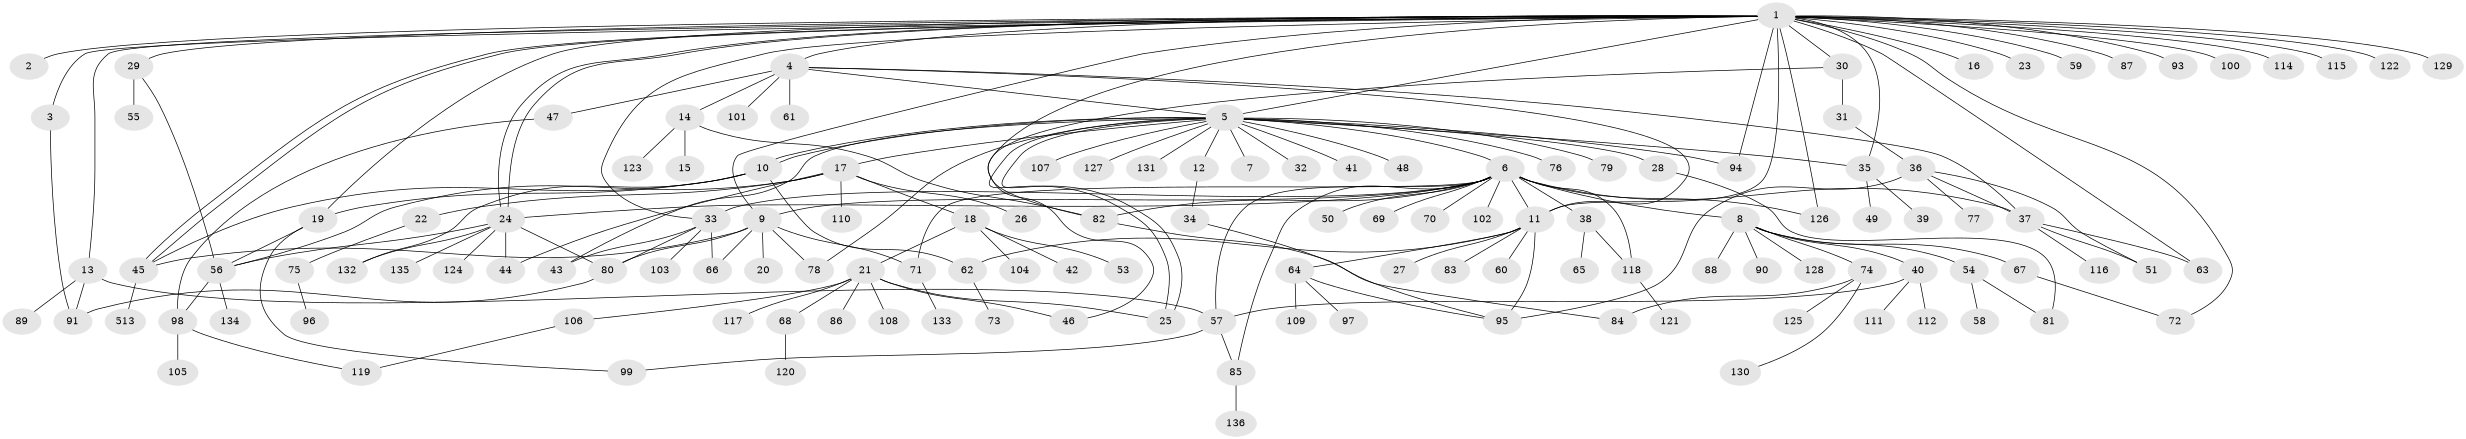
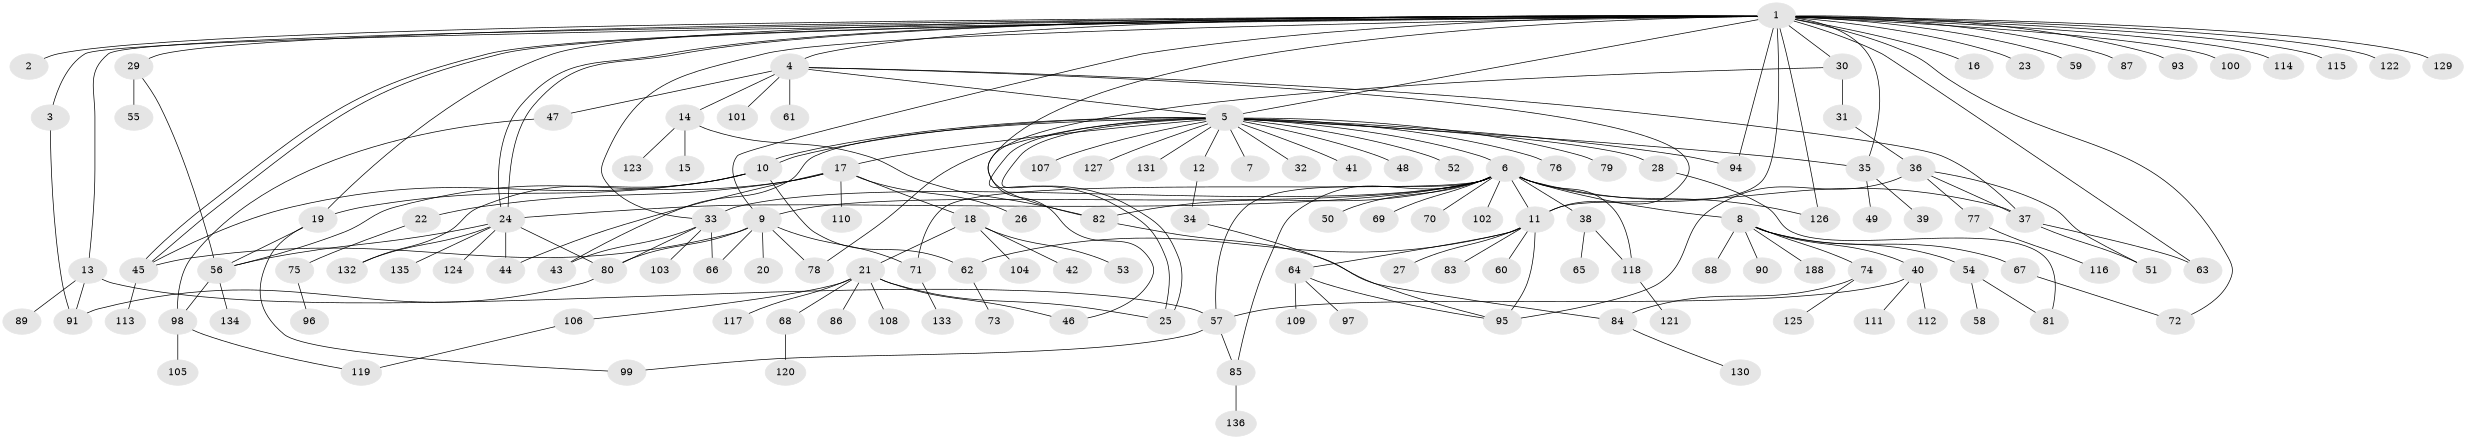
node "52": added
edge "37" -- "116": now "77" -- "116"
node "128": label "128" -> "188"
node "513": label "513" -> "113"
edge "74" -- "130": now "84" -- "130"
